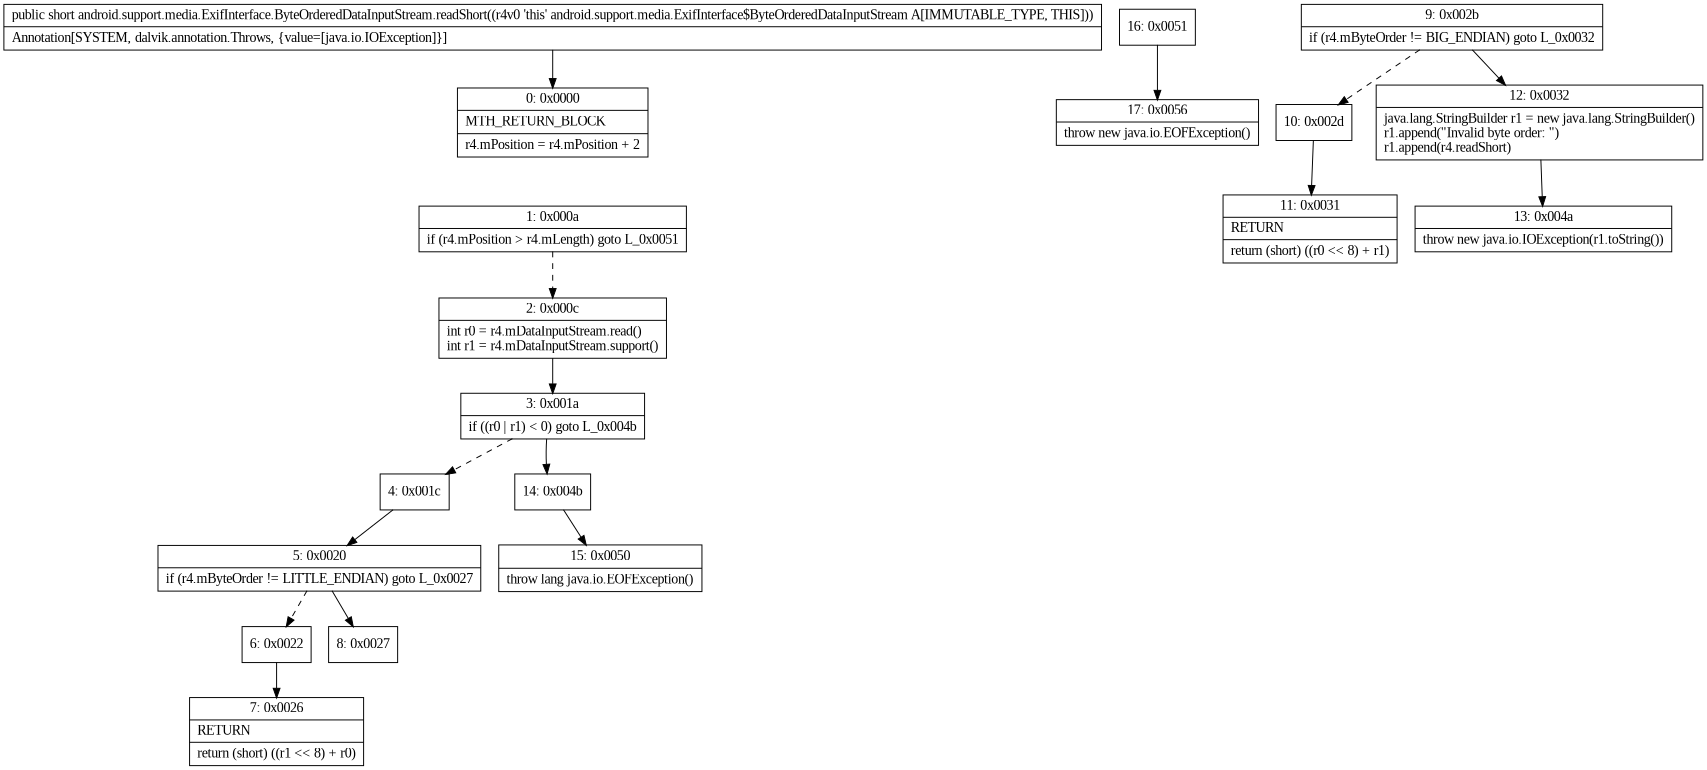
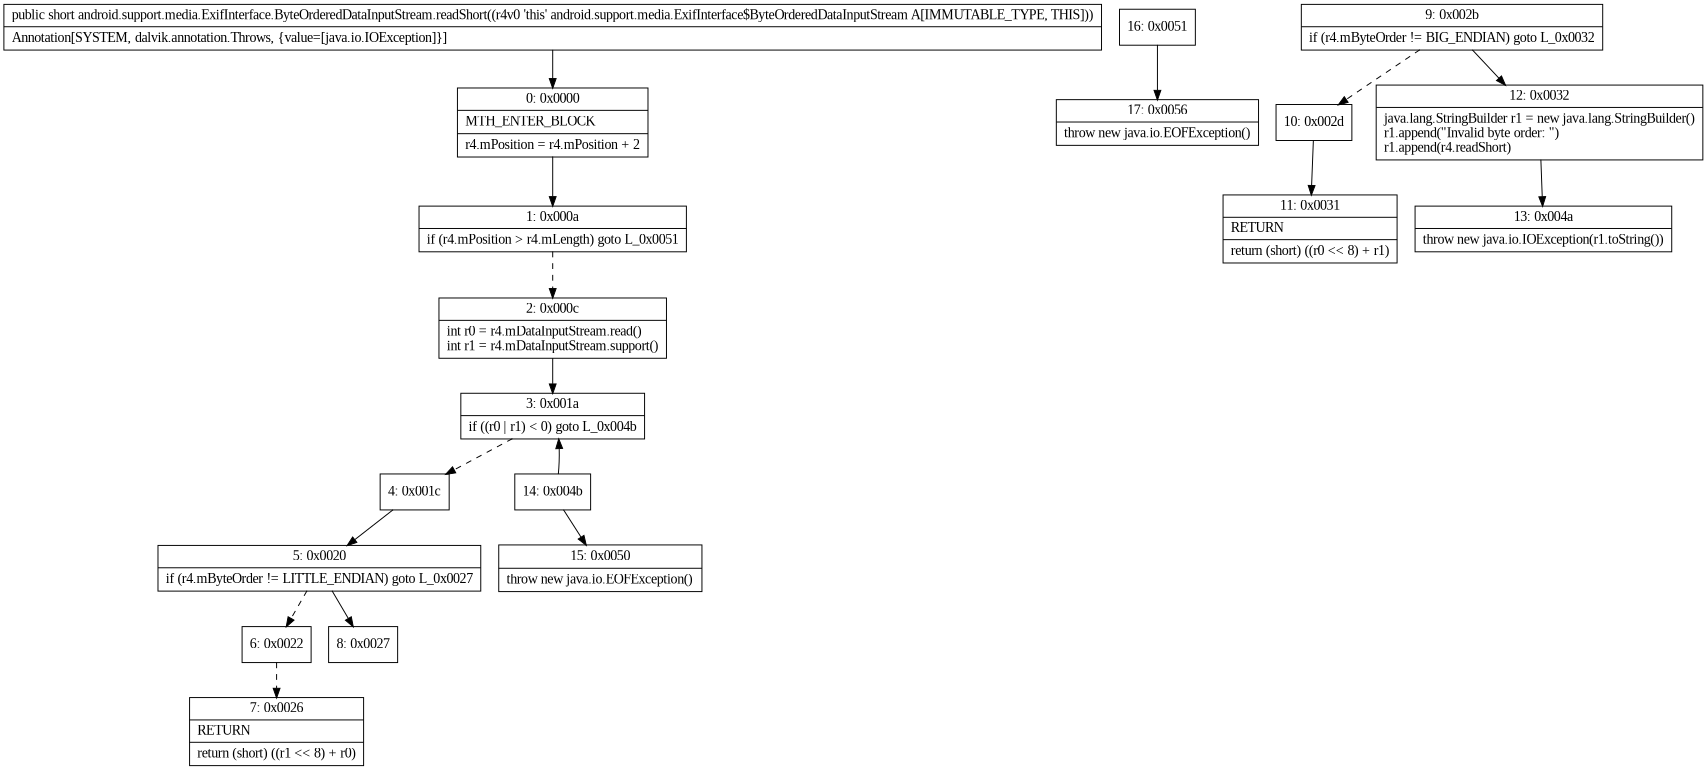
node "0: 0x0000": text "MTH_RETURN_BLOCK" -> "MTH_ENTER_BLOCK"
edge "0: 0x0000" -> "1: 0x000a": added
edge "3: 0x001a" -> "14: 0x004b": reversed
node "15: 0x0050": text "throw lang java.io.EOFException()" -> "throw new java.io.EOFException()"
edge "6: 0x0022" -> "7: 0x0026": style solid -> dashed
